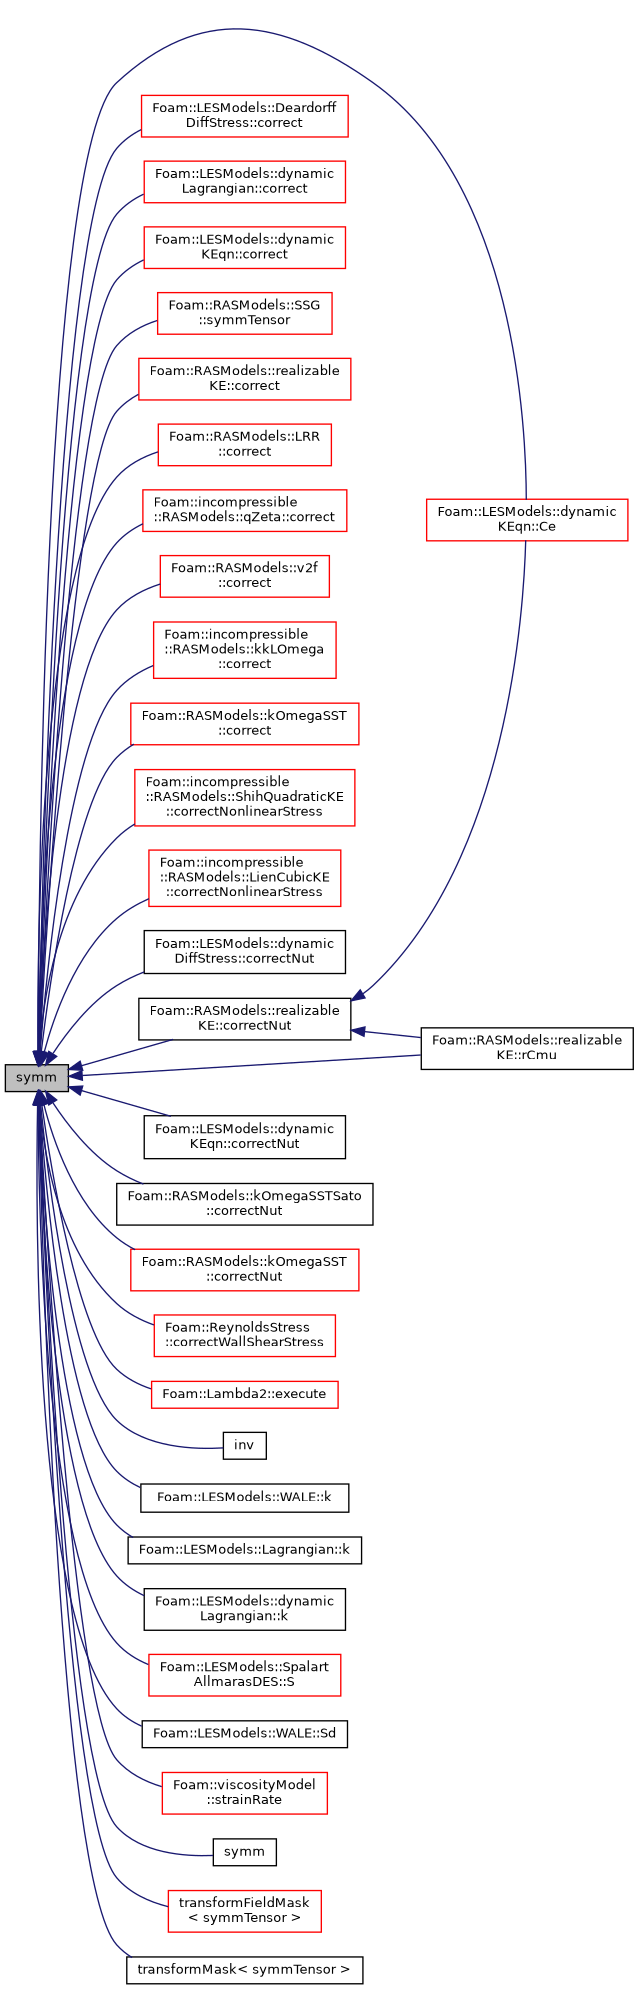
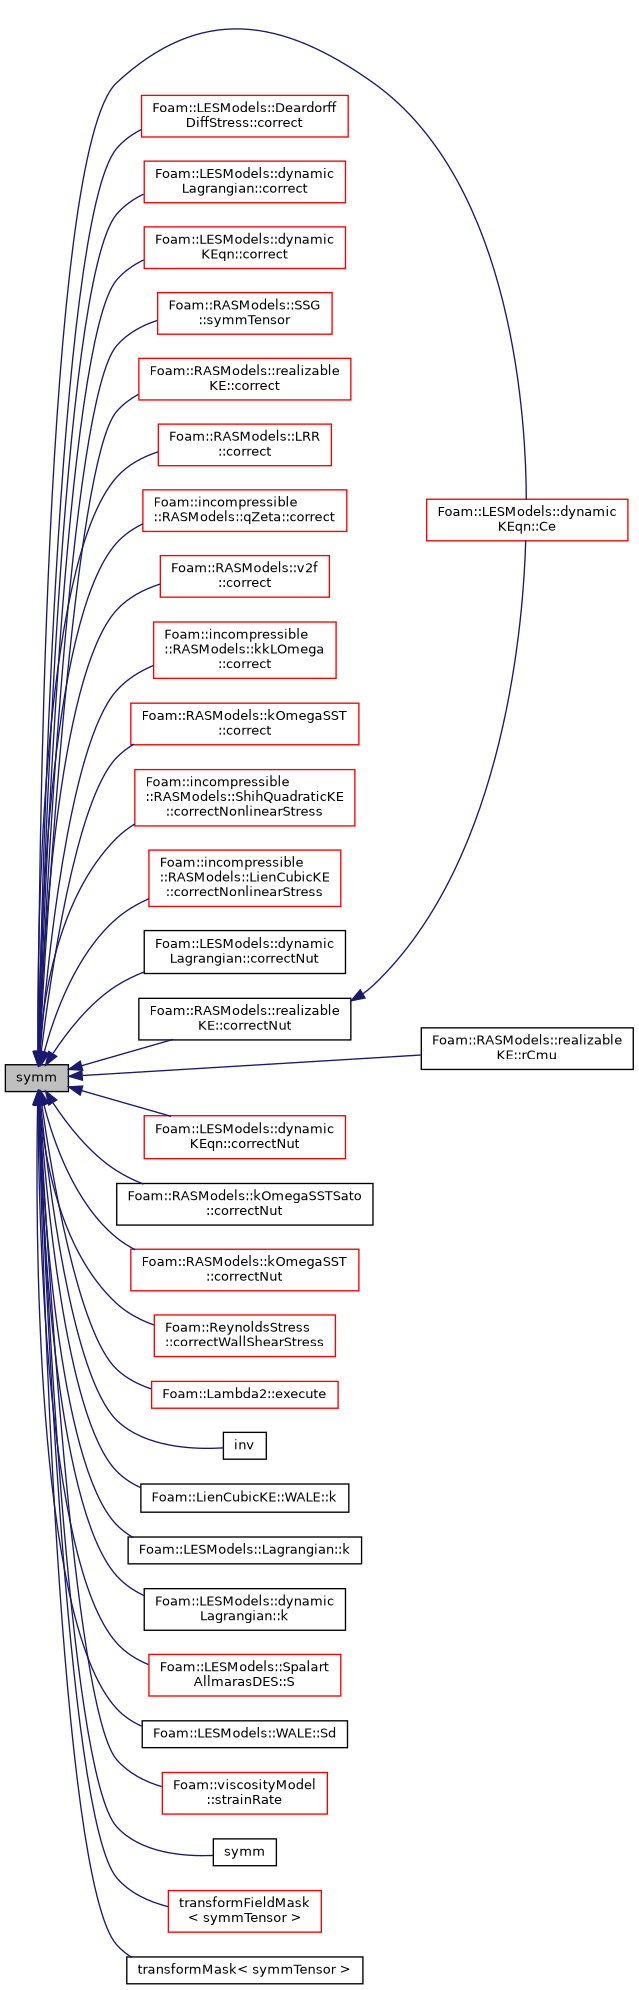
node "Foam::LESModels::dynamic DiffStress::correctNut": label "Foam::LESModels::dynamic DiffStress::correctNut" -> "Foam::LESModels::dynamic Lagrangian::correctNut"
edge "Foam::RASModels::realizable KE::rCmu" -> "Foam::RASModels::realizable KE::correctNut": removed
node "Foam::LESModels::dynamic KEqn::correctNut": color black -> red
node "Foam::LESModels::WALE::k": label "Foam::LESModels::WALE::k" -> "Foam::LienCubicKE::WALE::k"
